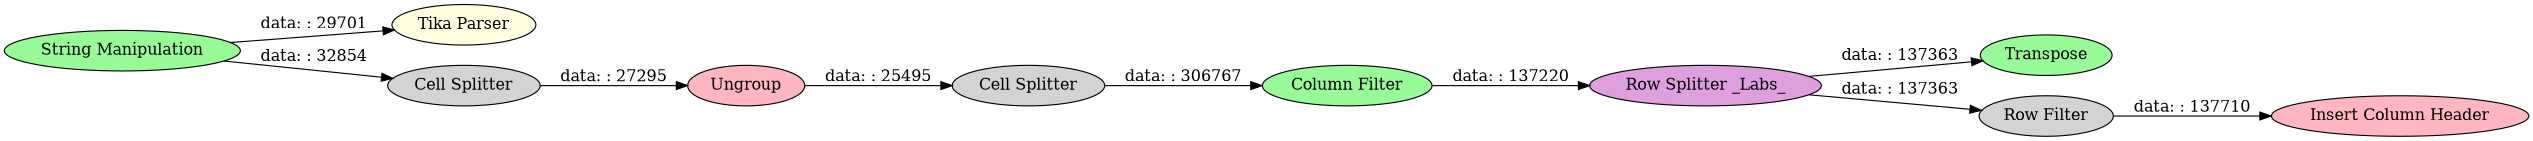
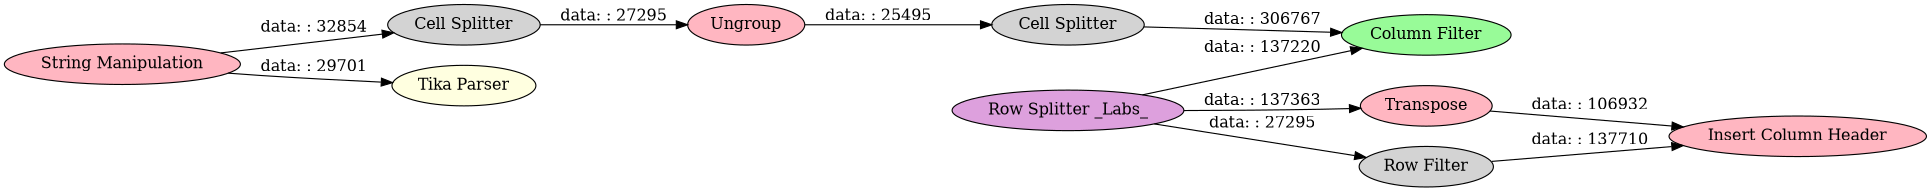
node "String Manipulation": fillcolor palegreen -> lightpink
node "Transpose": fillcolor palegreen -> lightpink
edge "Column Filter" -> "Row Splitter _Labs_": reversed
edge "Row Splitter _Labs_" -> "Row Filter": label "data: : 137363" -> "data: : 27295"
edge "Transpose" -> "Insert Column Header": added, label "data: : 106932"
